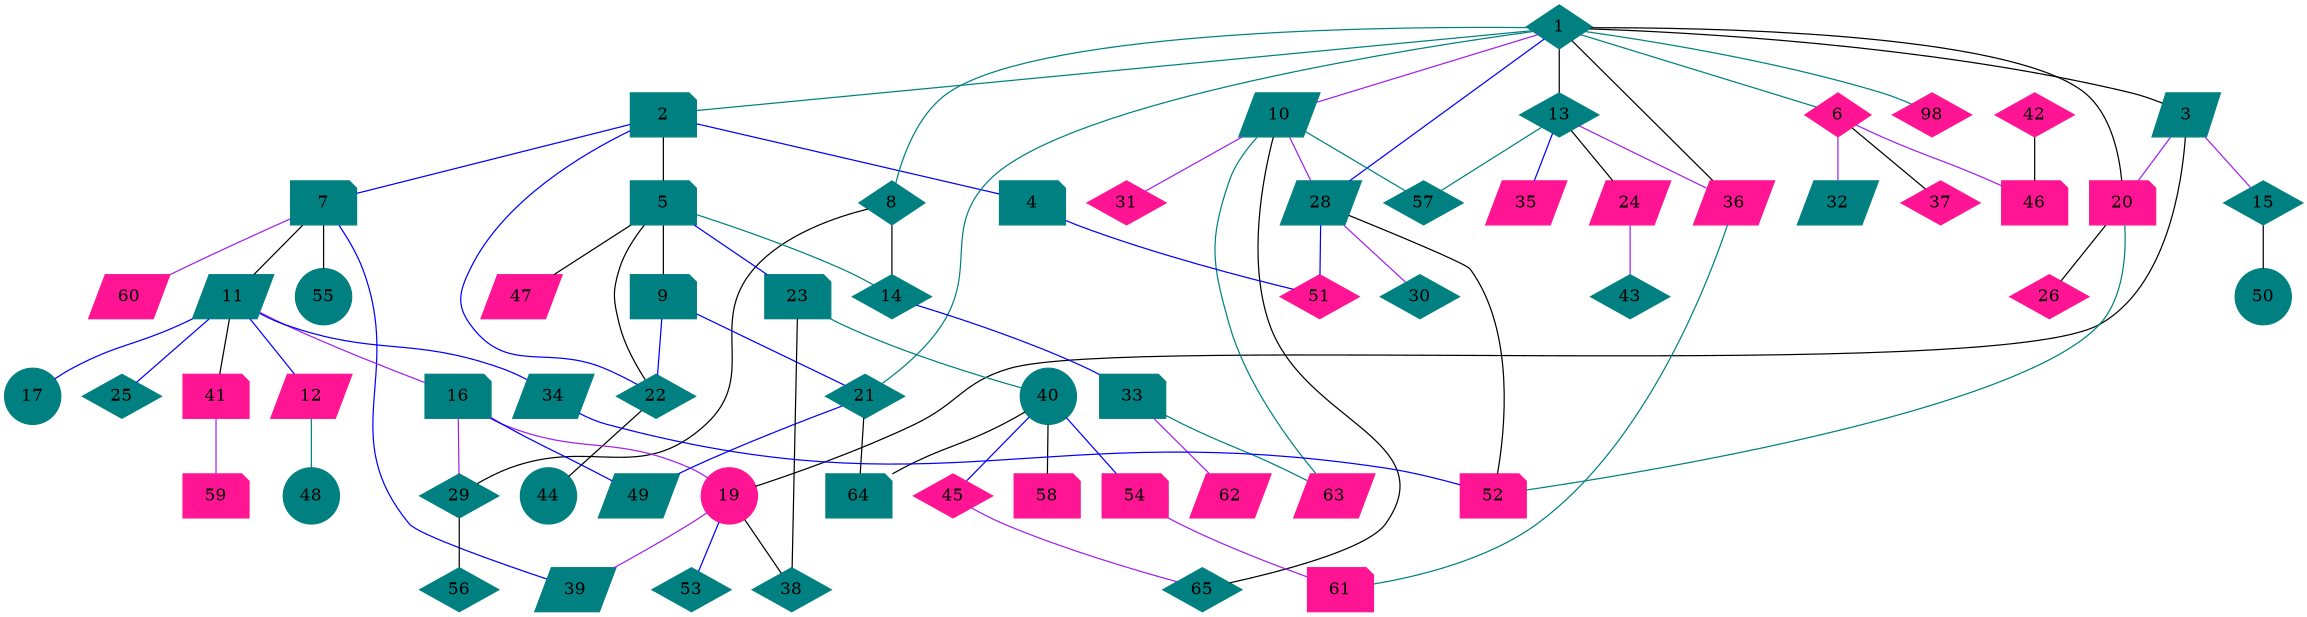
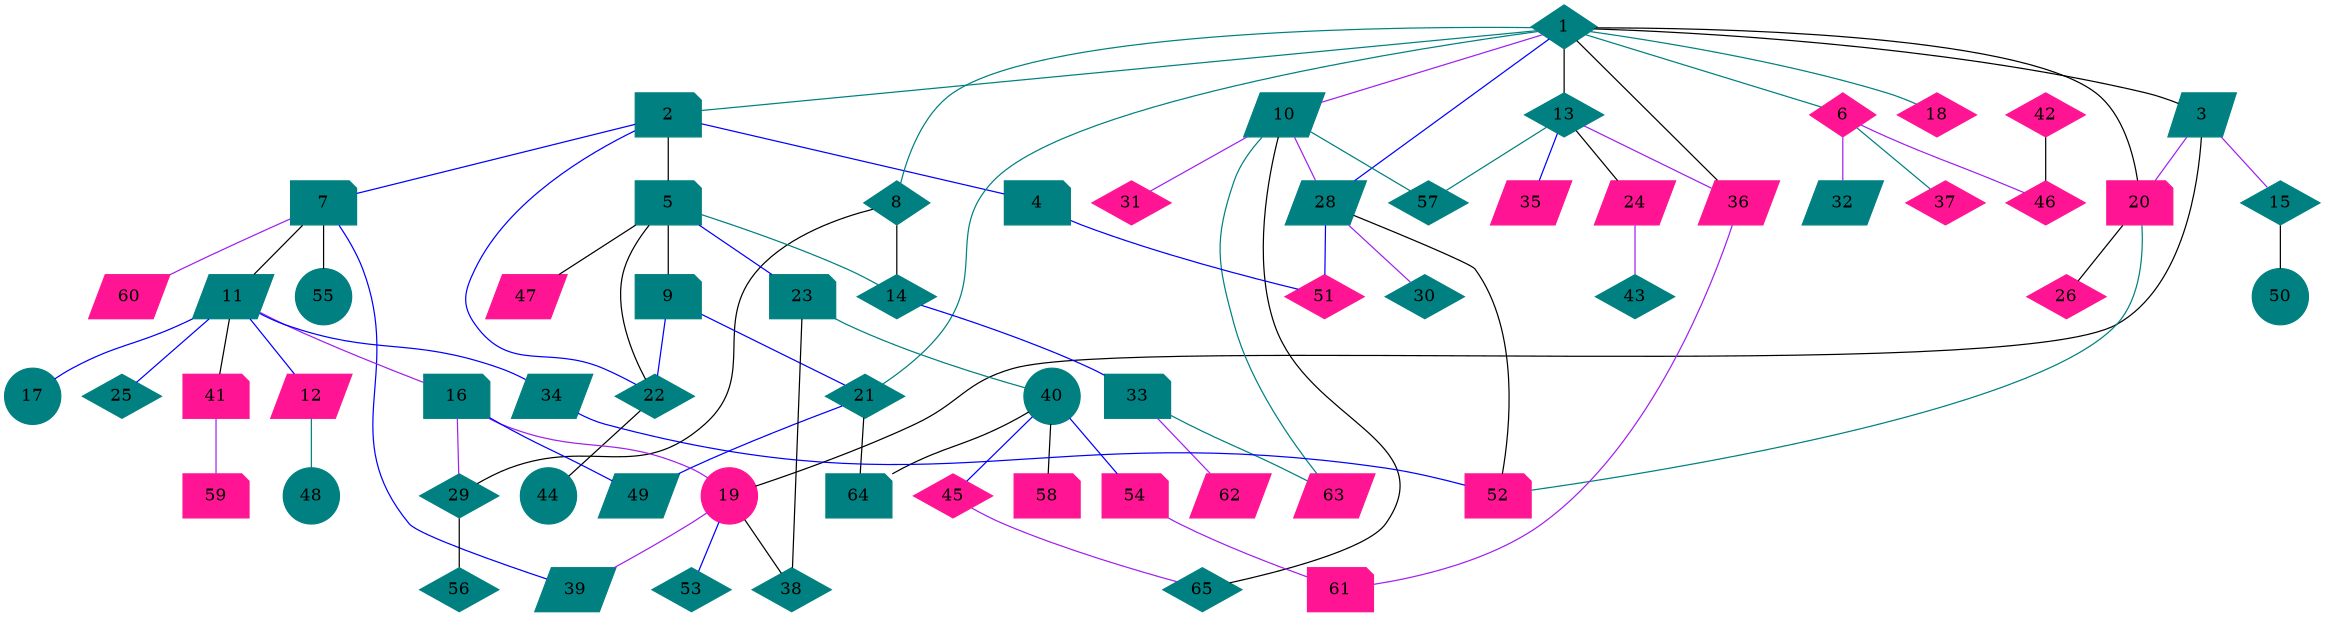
node "98": label "98" -> "18"
edge "6" -- "37": color black -> teal
node "46": shape note -> diamond
edge "36" -- "61": color teal -> purple
